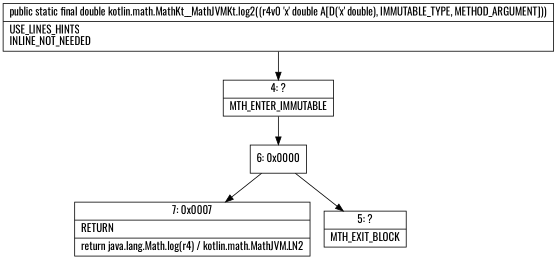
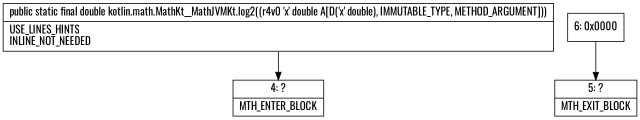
node "4: ?": text "MTH_ENTER_IMMUTABLE" -> "MTH_ENTER_BLOCK"
edge "4: ?" -> "6: 0x0000": removed
node "7: 0x0007": removed
